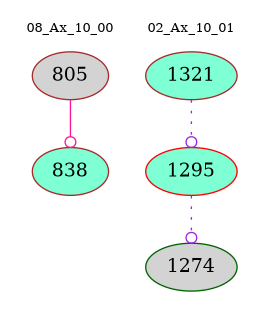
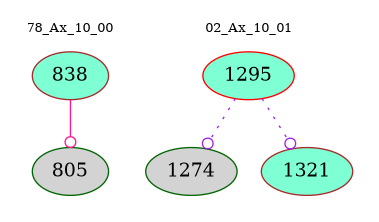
cluster "08_Ax_10_00": label "08_Ax_10_00" -> "78_Ax_10_00"
node "805": color brown -> darkgreen
edge "805" -> "838": reversed
edge "1321" -> "1295": reversed
